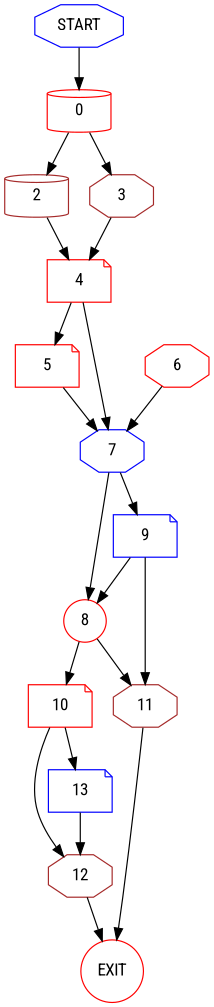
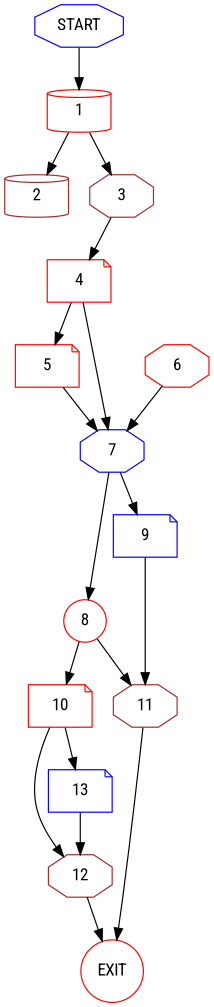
node "0": label "0" -> "1"
edge "2" -> "4": removed
edge "9" -> "8": removed
